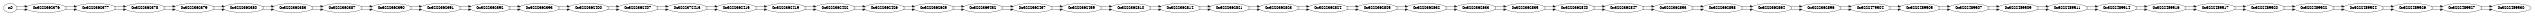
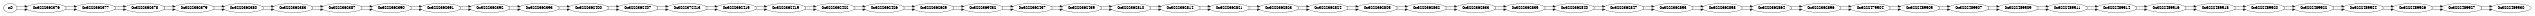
node "0x3222489517": label "0x3222489517" -> "0x3222489518"
